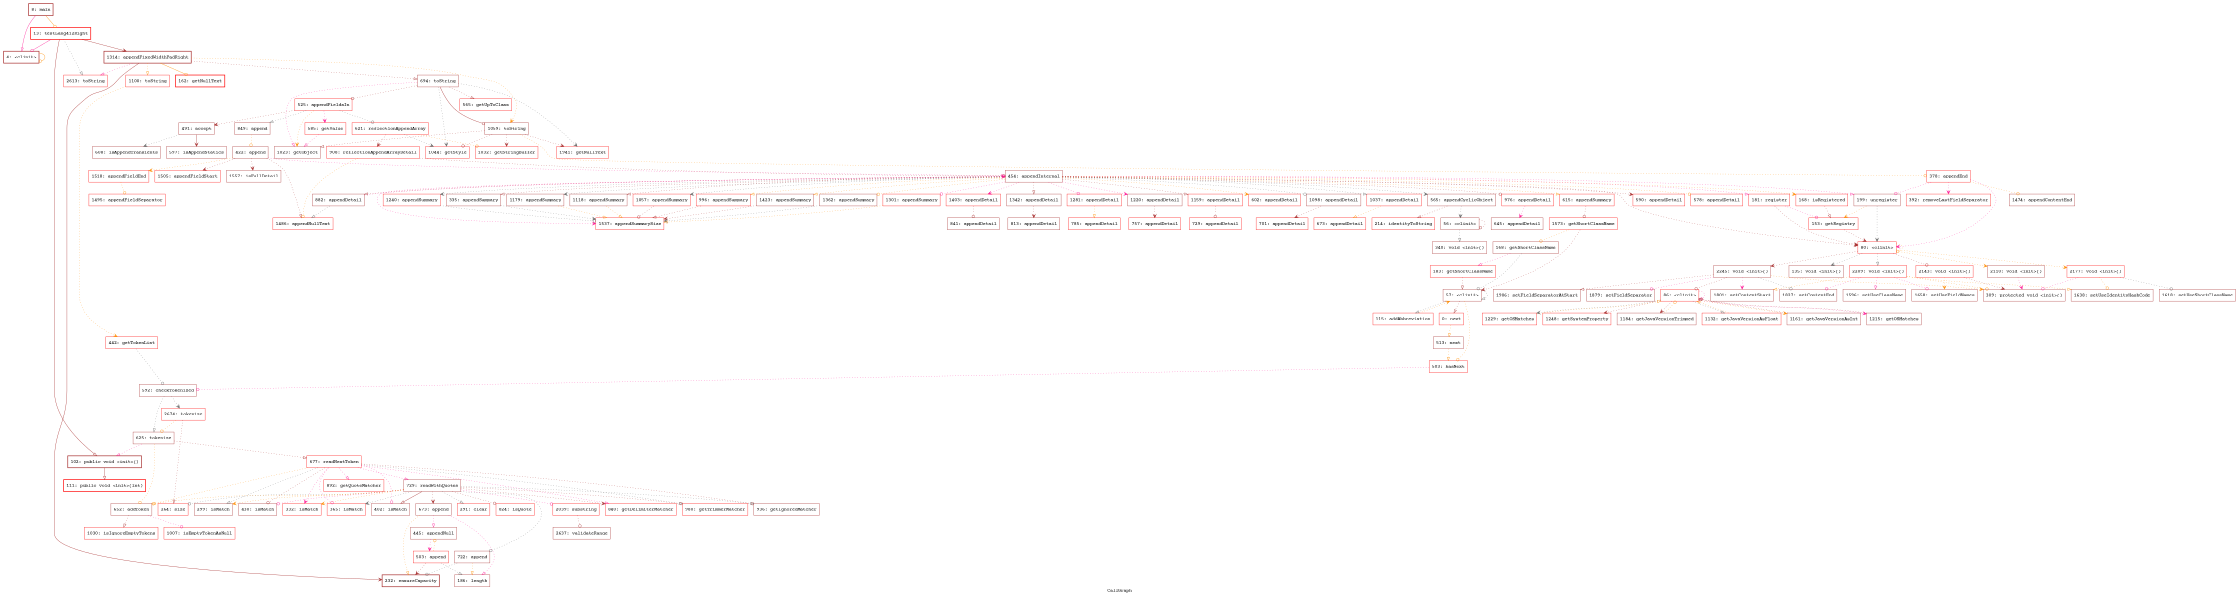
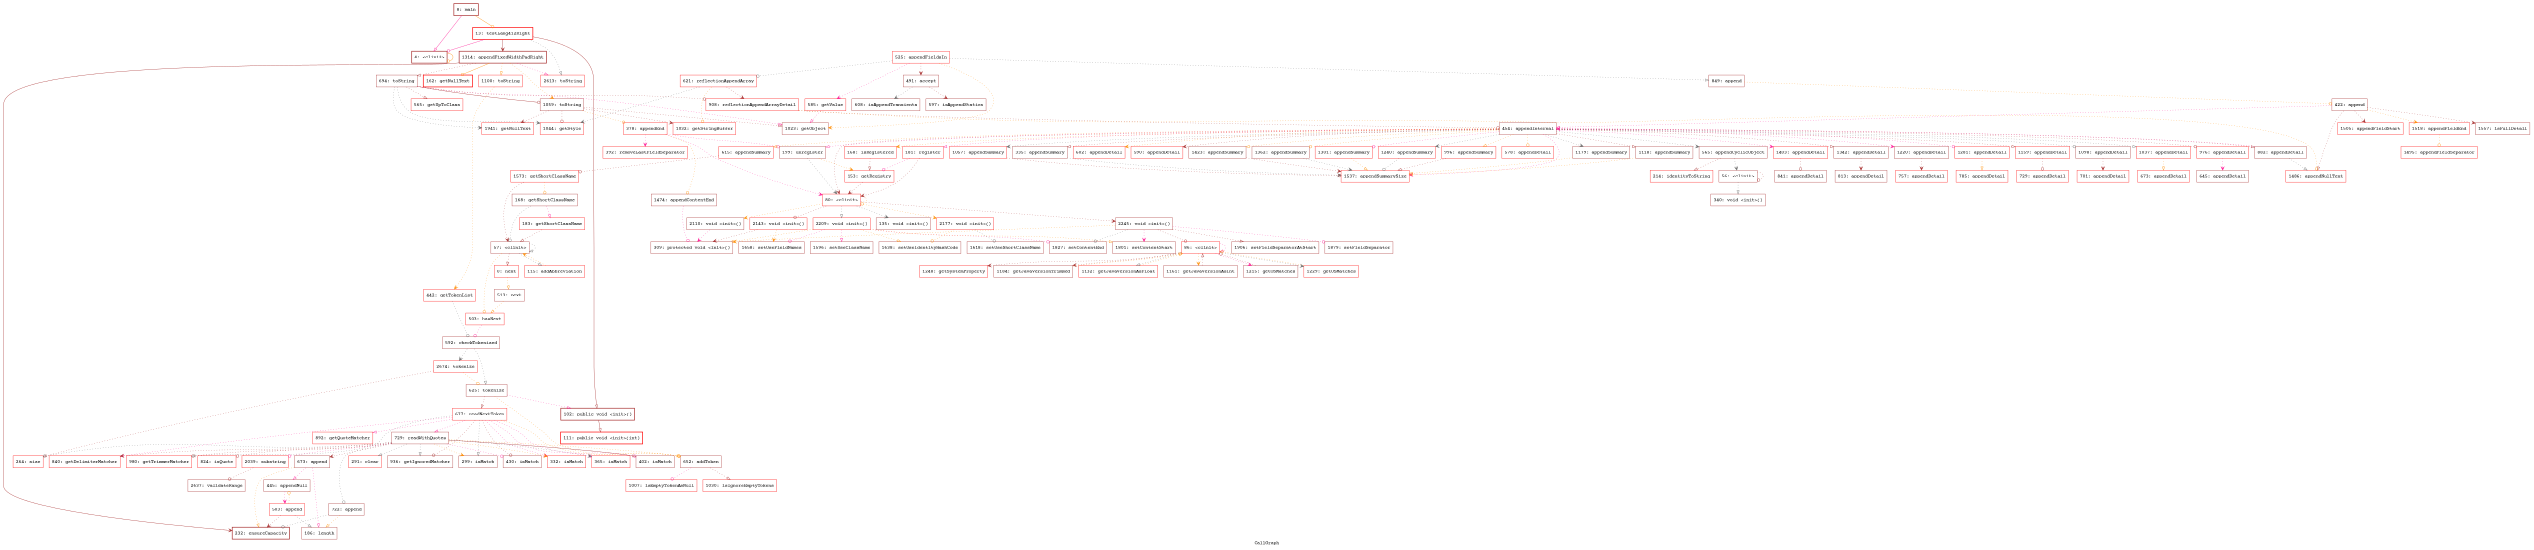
edge "694: toString" -> "525: appendFieldsIn": now "694: toString" -> "908: reflectionAppendArrayDetail"
edge "491: accept" -> "597: isAppendStatics": style solid -> dotted
edge "2177: void <init>()" -> "309: protected void <init>()": now "1474: appendContentEnd" -> "309: protected void <init>()"
